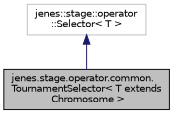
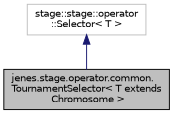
node "jenes::stage::operator ::Selector< T >": label "jenes::stage::operator ::Selector< T >" -> "stage::stage::operator ::Selector< T >"
